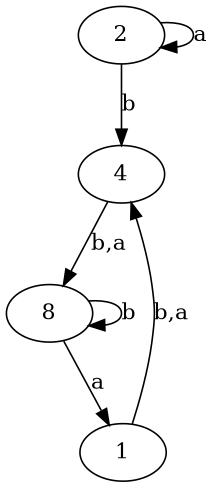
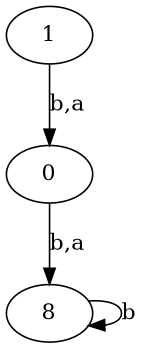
node "2": removed
node "4": label "4" -> "0"
edge "8" -> "1": removed, label "a"
